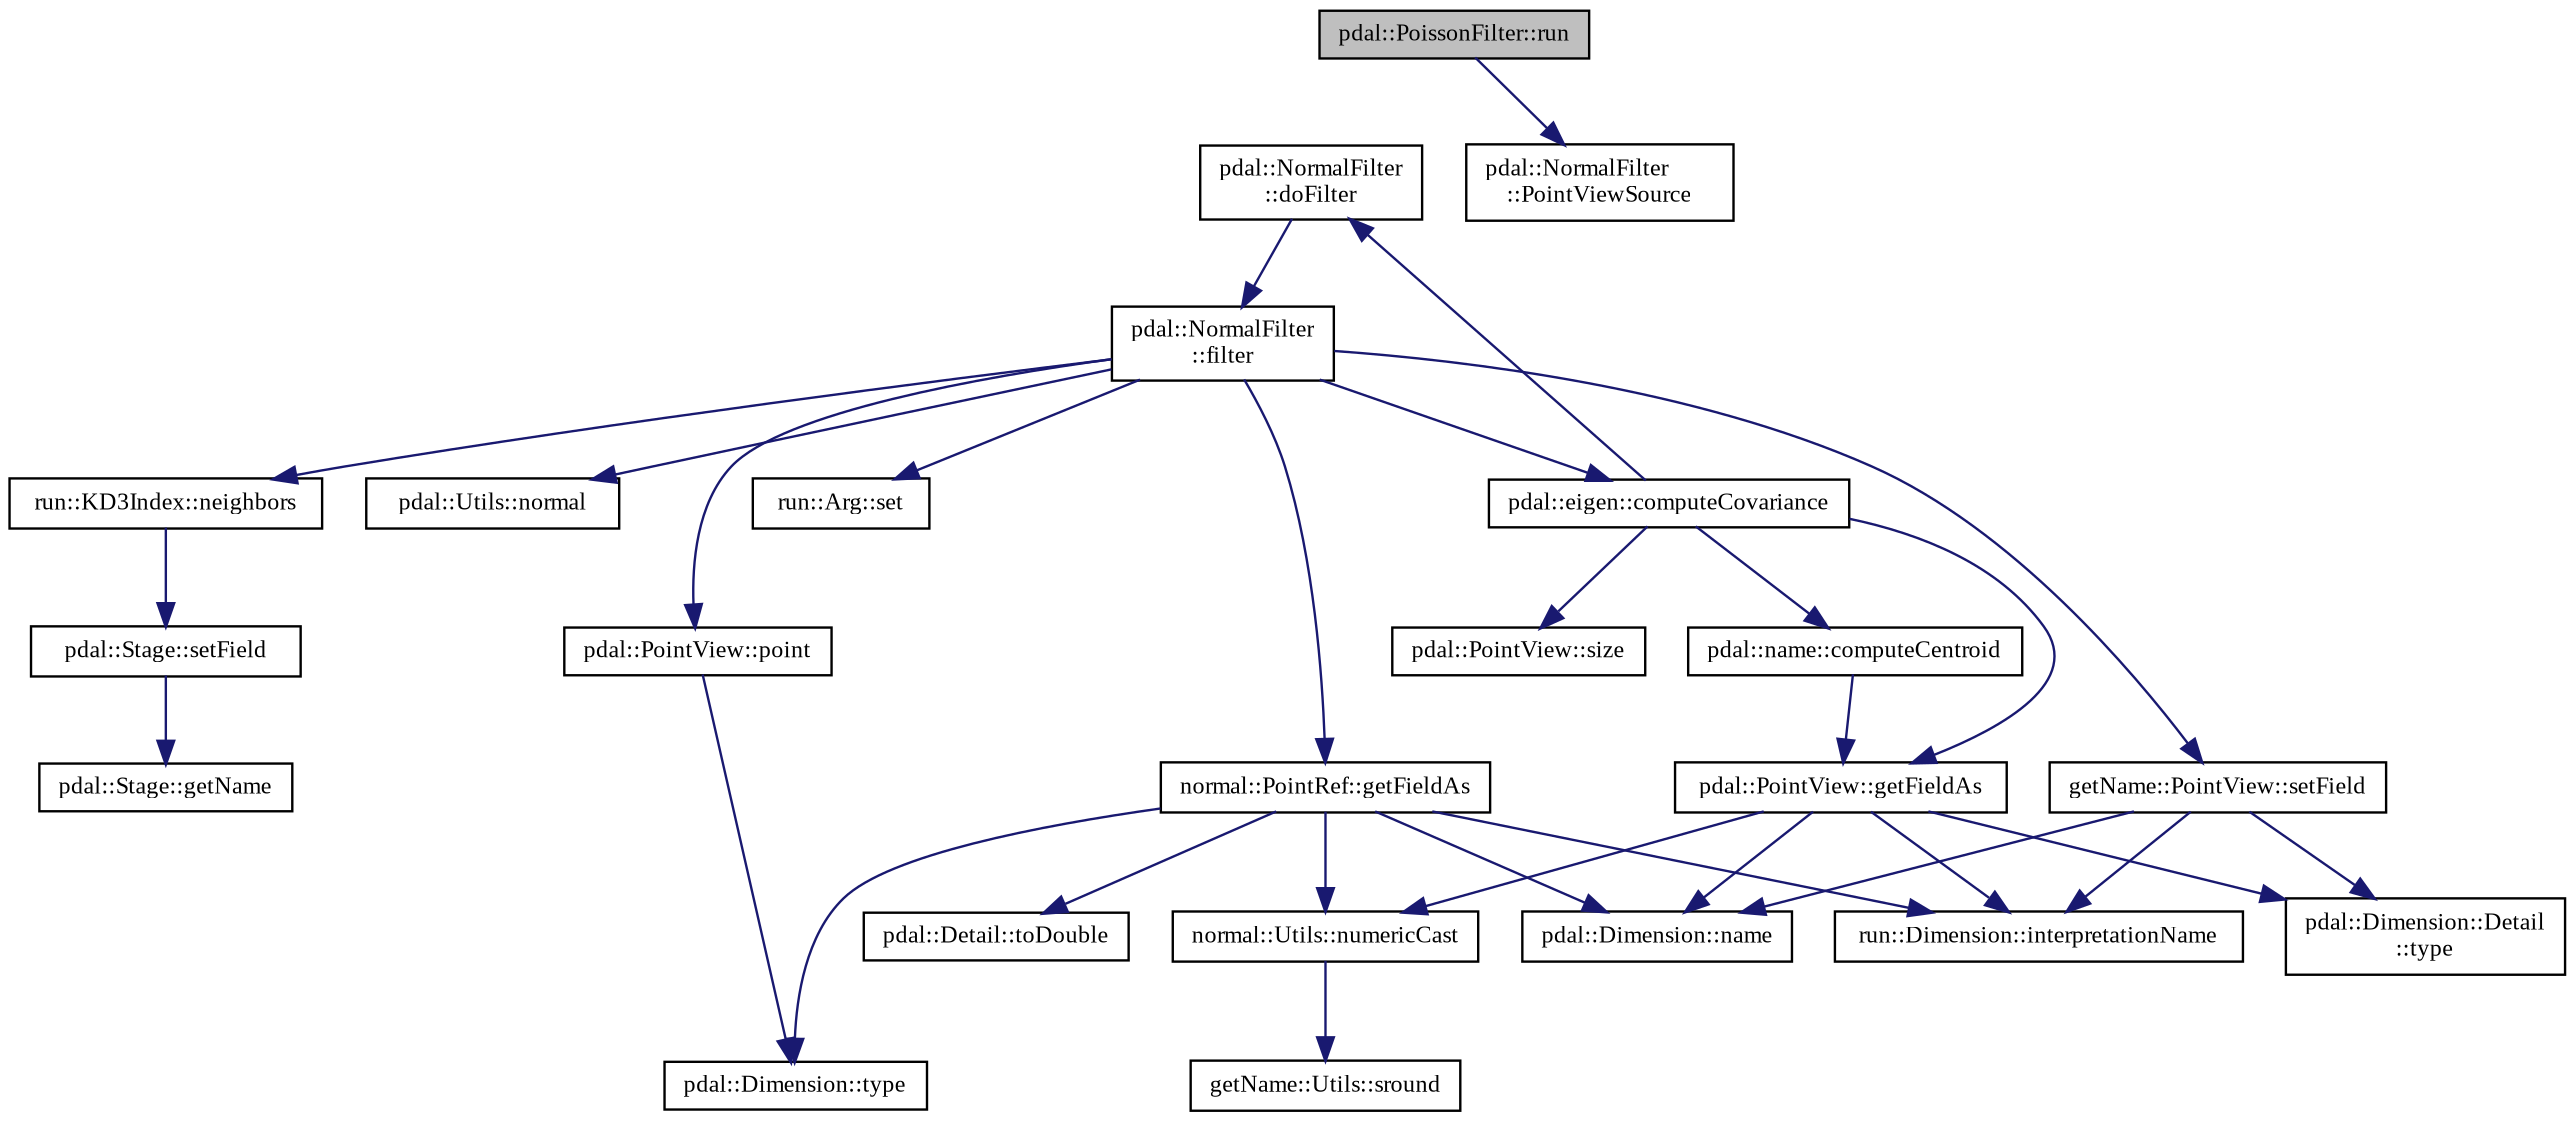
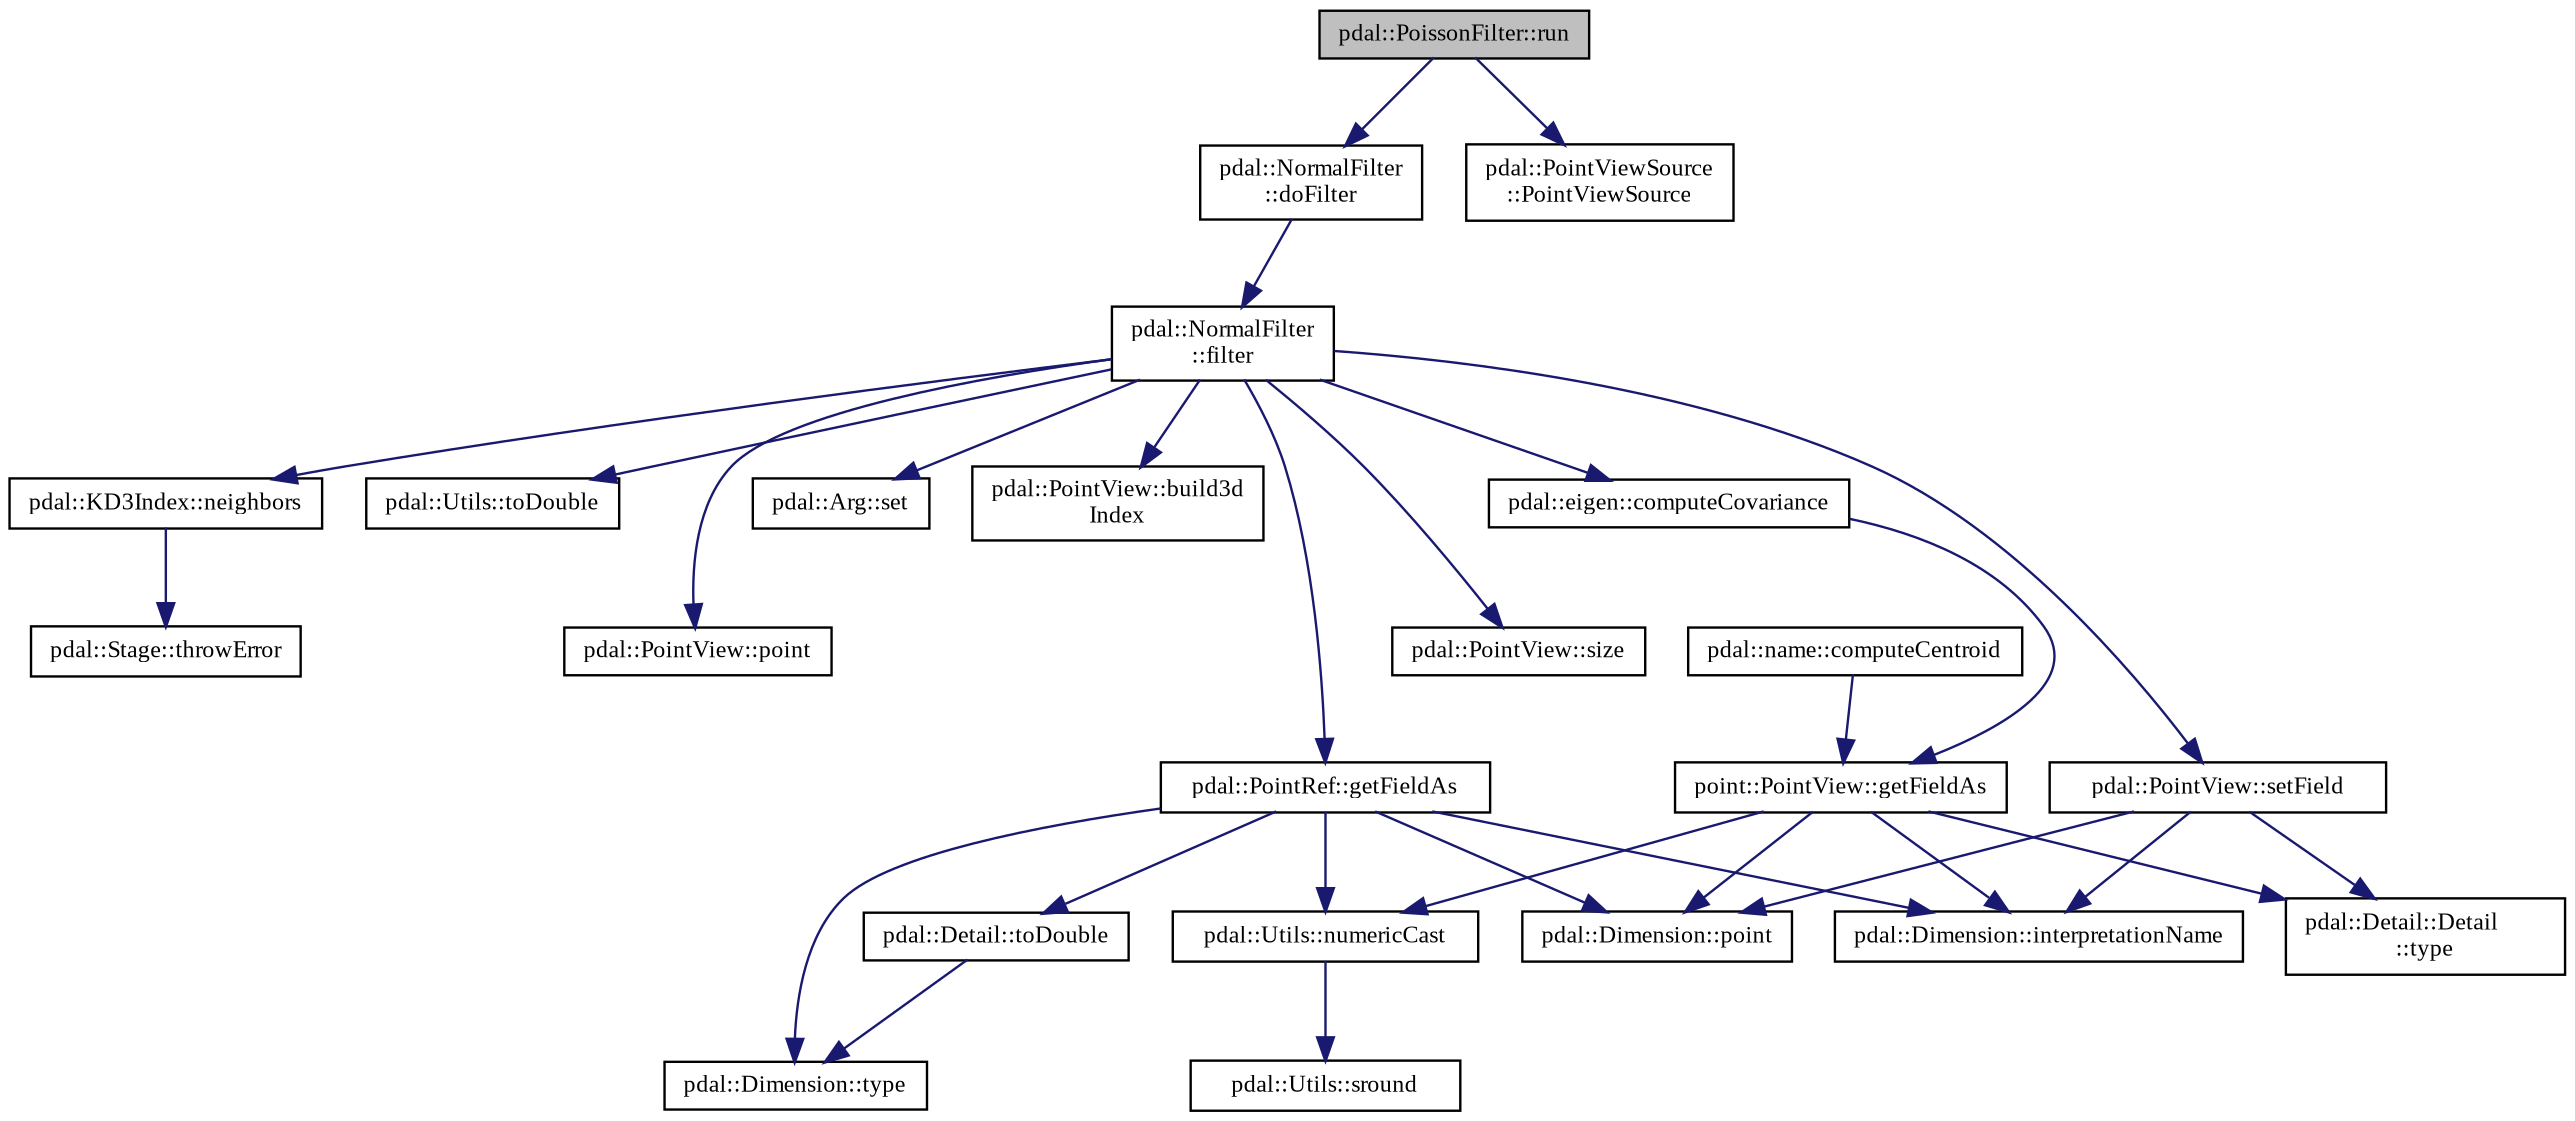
node "pdal::NormalFilter ::PointViewSource": label "pdal::NormalFilter ::PointViewSource" -> "pdal::PointViewSource ::PointViewSource"
edge "pdal::eigen::computeCovariance" -> "pdal::NormalFilter ::doFilter": now "pdal::PoissonFilter::run" -> "pdal::NormalFilter ::doFilter"
node "run::KD3Index::neighbors": label "run::KD3Index::neighbors" -> "pdal::KD3Index::neighbors"
node "pdal::Utils::normal": label "pdal::Utils::normal" -> "pdal::Utils::toDouble"
node "run::Arg::set": label "run::Arg::set" -> "pdal::Arg::set"
node "pdal::PointView::build3d Index": added
edge "pdal::eigen::computeCovariance" -> "pdal::PointView::size": now "pdal::NormalFilter ::filter" -> "pdal::PointView::size"
edge "pdal::eigen::computeCovariance" -> "pdal::name::computeCentroid": removed
node "pdal::Stage::setField": label "pdal::Stage::setField" -> "pdal::Stage::throwError"
node "pdal::Stage::getName": removed
node "normal::PointRef::getFieldAs": label "normal::PointRef::getFieldAs" -> "pdal::PointRef::getFieldAs"
node "pdal::PointView::getFieldAs": label "pdal::PointView::getFieldAs" -> "point::PointView::getFieldAs"
node "getName::PointView::setField": label "getName::PointView::setField" -> "pdal::PointView::setField"
edge "pdal::PointView::point" -> "pdal::Dimension::type": now "pdal::Detail::toDouble" -> "pdal::Dimension::type"
node "normal::Utils::numericCast": label "normal::Utils::numericCast" -> "pdal::Utils::numericCast"
node "pdal::Dimension::name": label "pdal::Dimension::name" -> "pdal::Dimension::point"
node "run::Dimension::interpretationName": label "run::Dimension::interpretationName" -> "pdal::Dimension::interpretationName"
node "pdal::Dimension::Detail ::type": label "pdal::Dimension::Detail ::type" -> "pdal::Detail::Detail ::type"
node "getName::Utils::sround": label "getName::Utils::sround" -> "pdal::Utils::sround"
